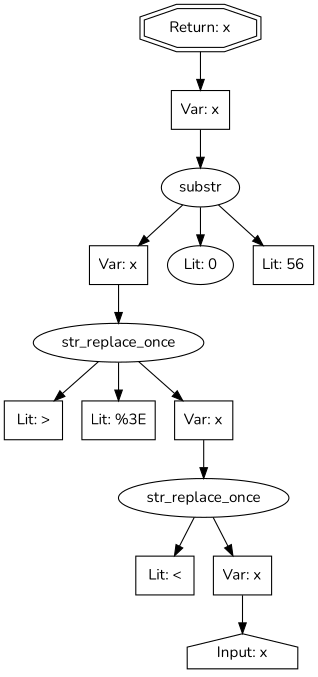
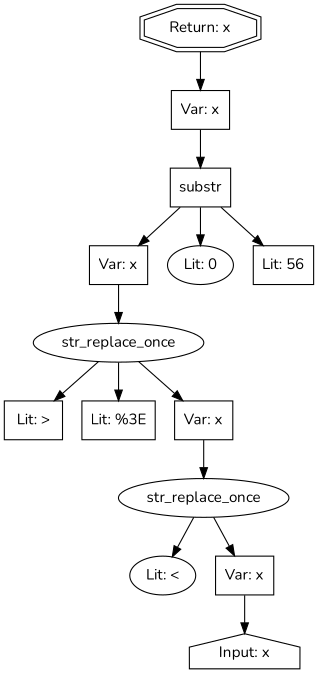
node "substr": shape ellipse -> box
node "Lit: <": shape box -> ellipse
